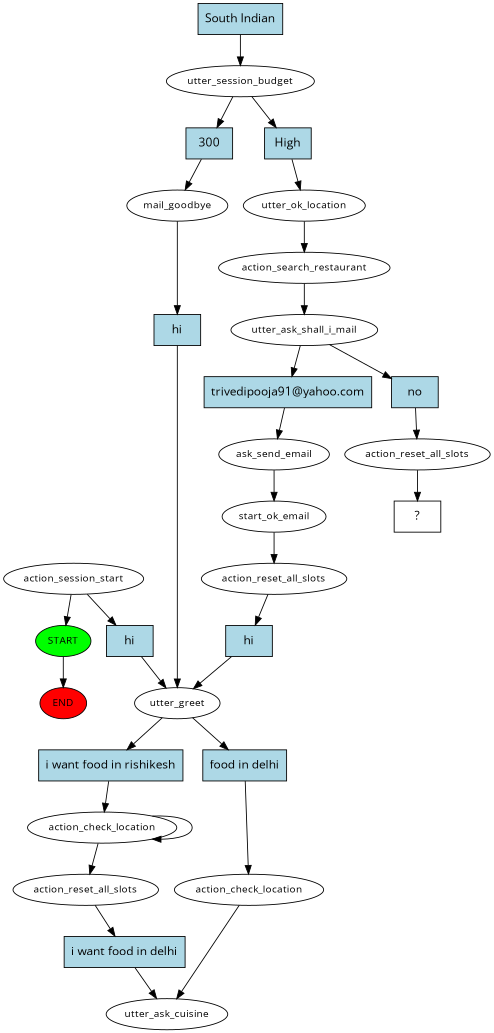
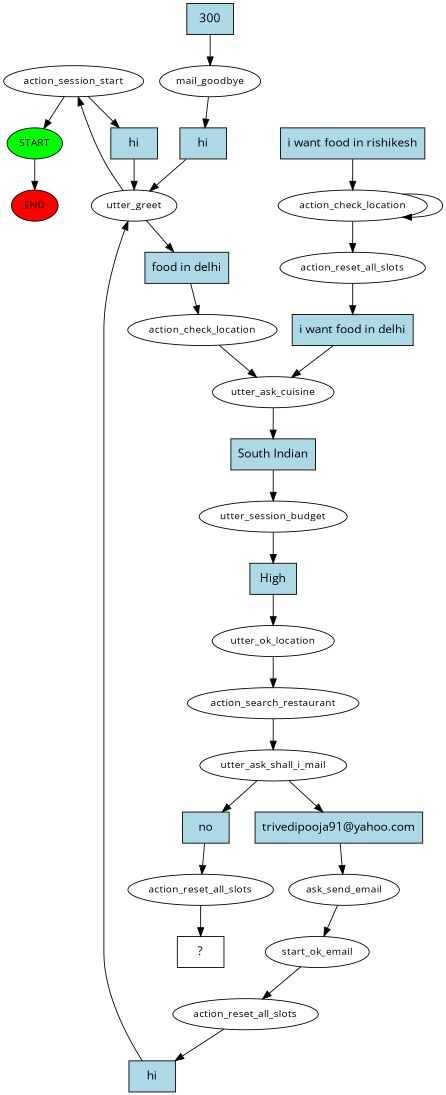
edge "utter_session_budget" -> "300": removed
edge "utter_ask_cuisine" -> "South Indian": added
edge "utter_greet" -> "i want food in rishikesh": now "utter_greet" -> "action_session_start"
